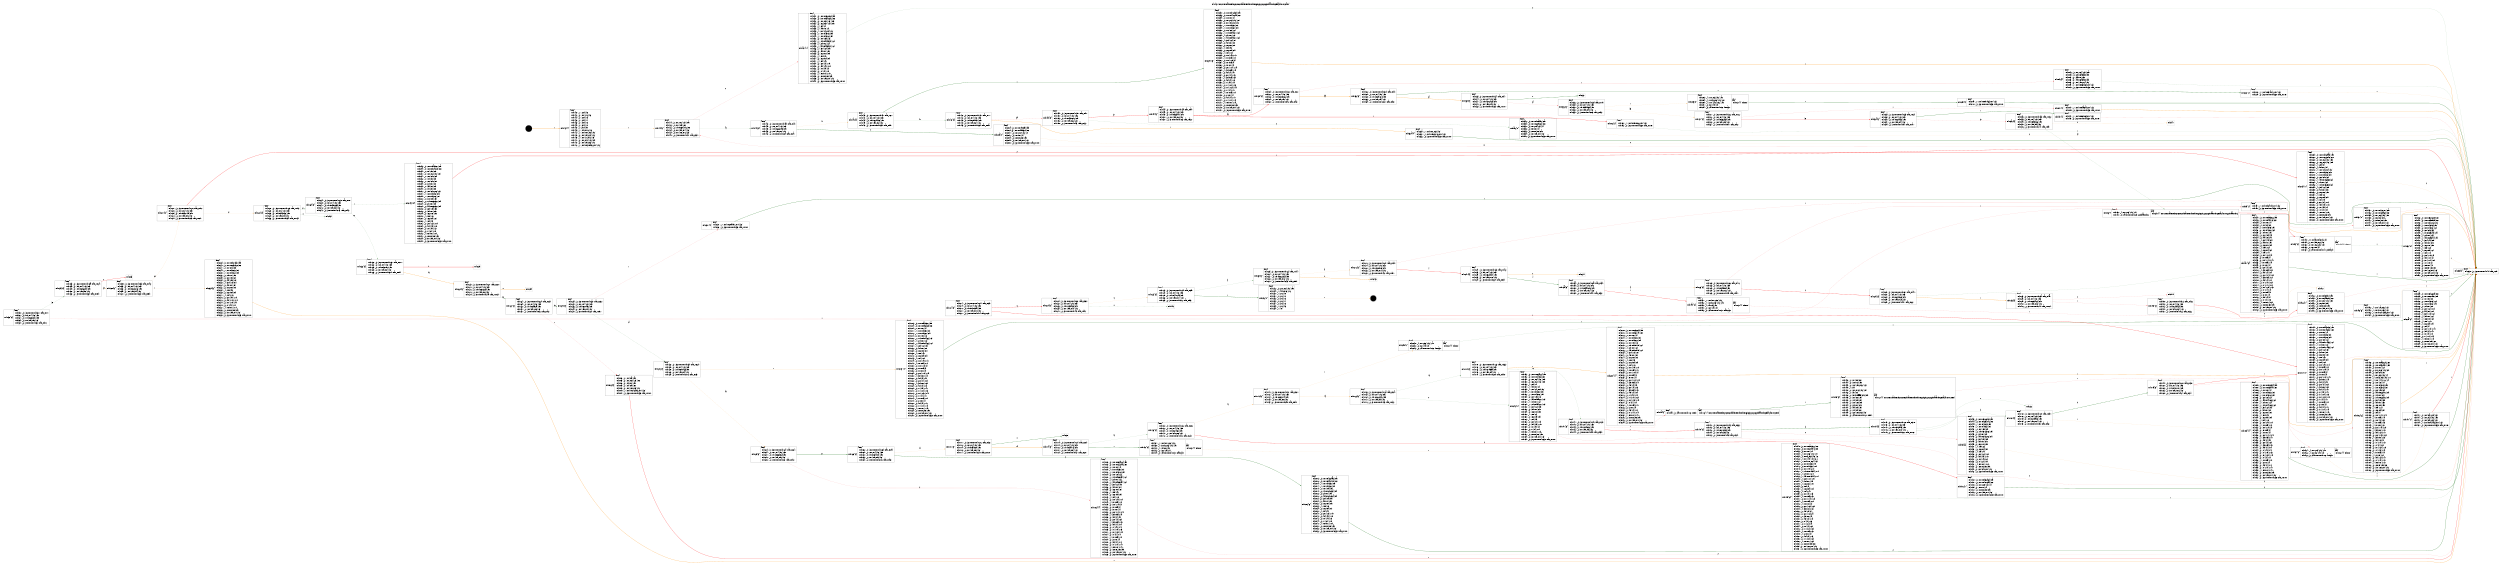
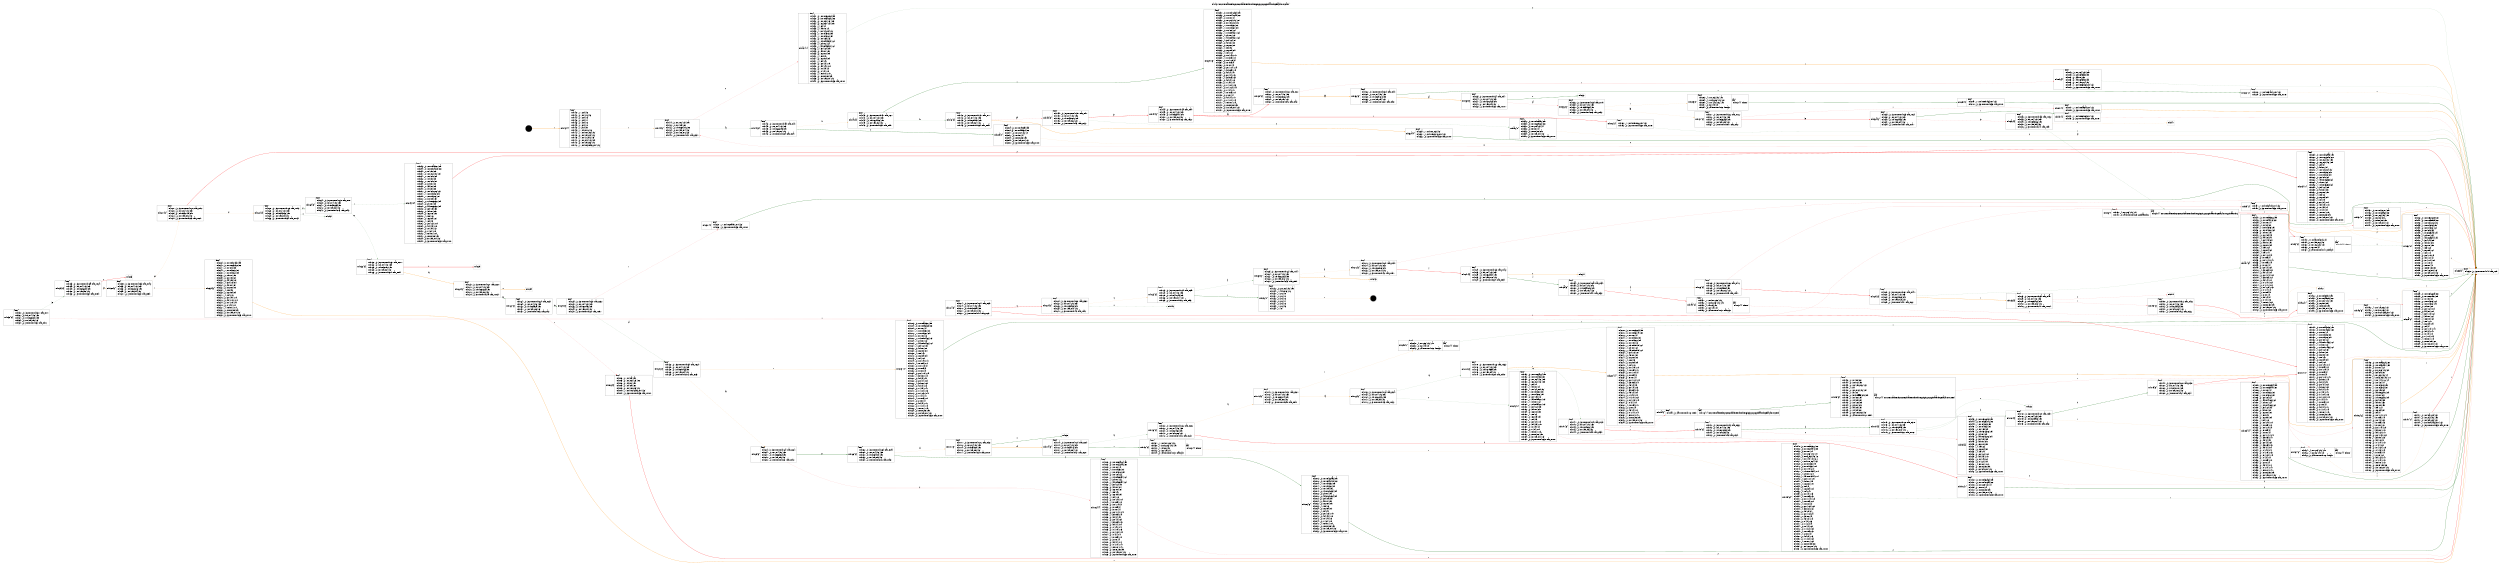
edge "0x40205b [111]" -> "0x40255e [5]": now "0x40205b [111]" -> "0x401f8c [107]"
edge "0x401986 [27]" -> "0x40255e [5]": now "0x401986 [27]" -> "0x4022aa [87]"
